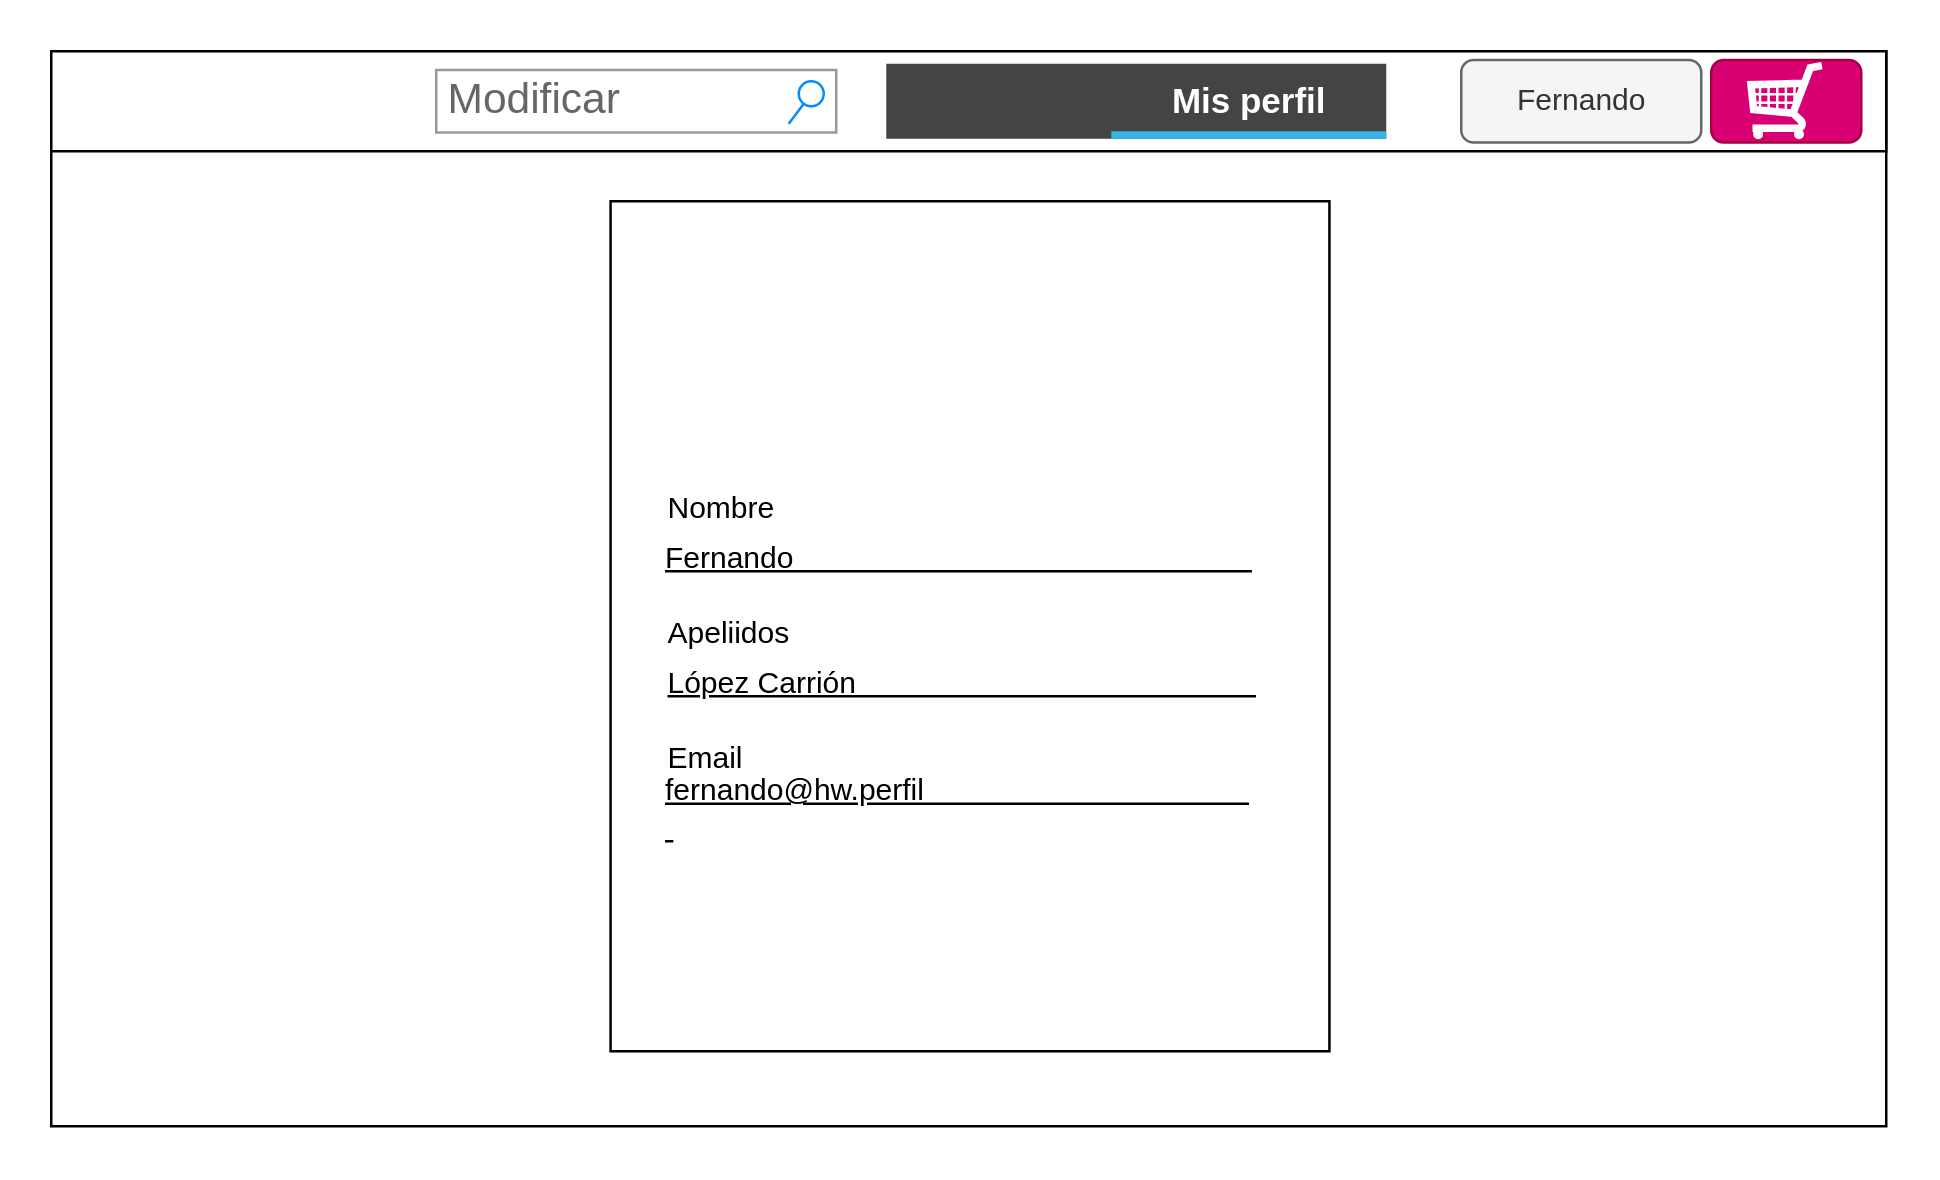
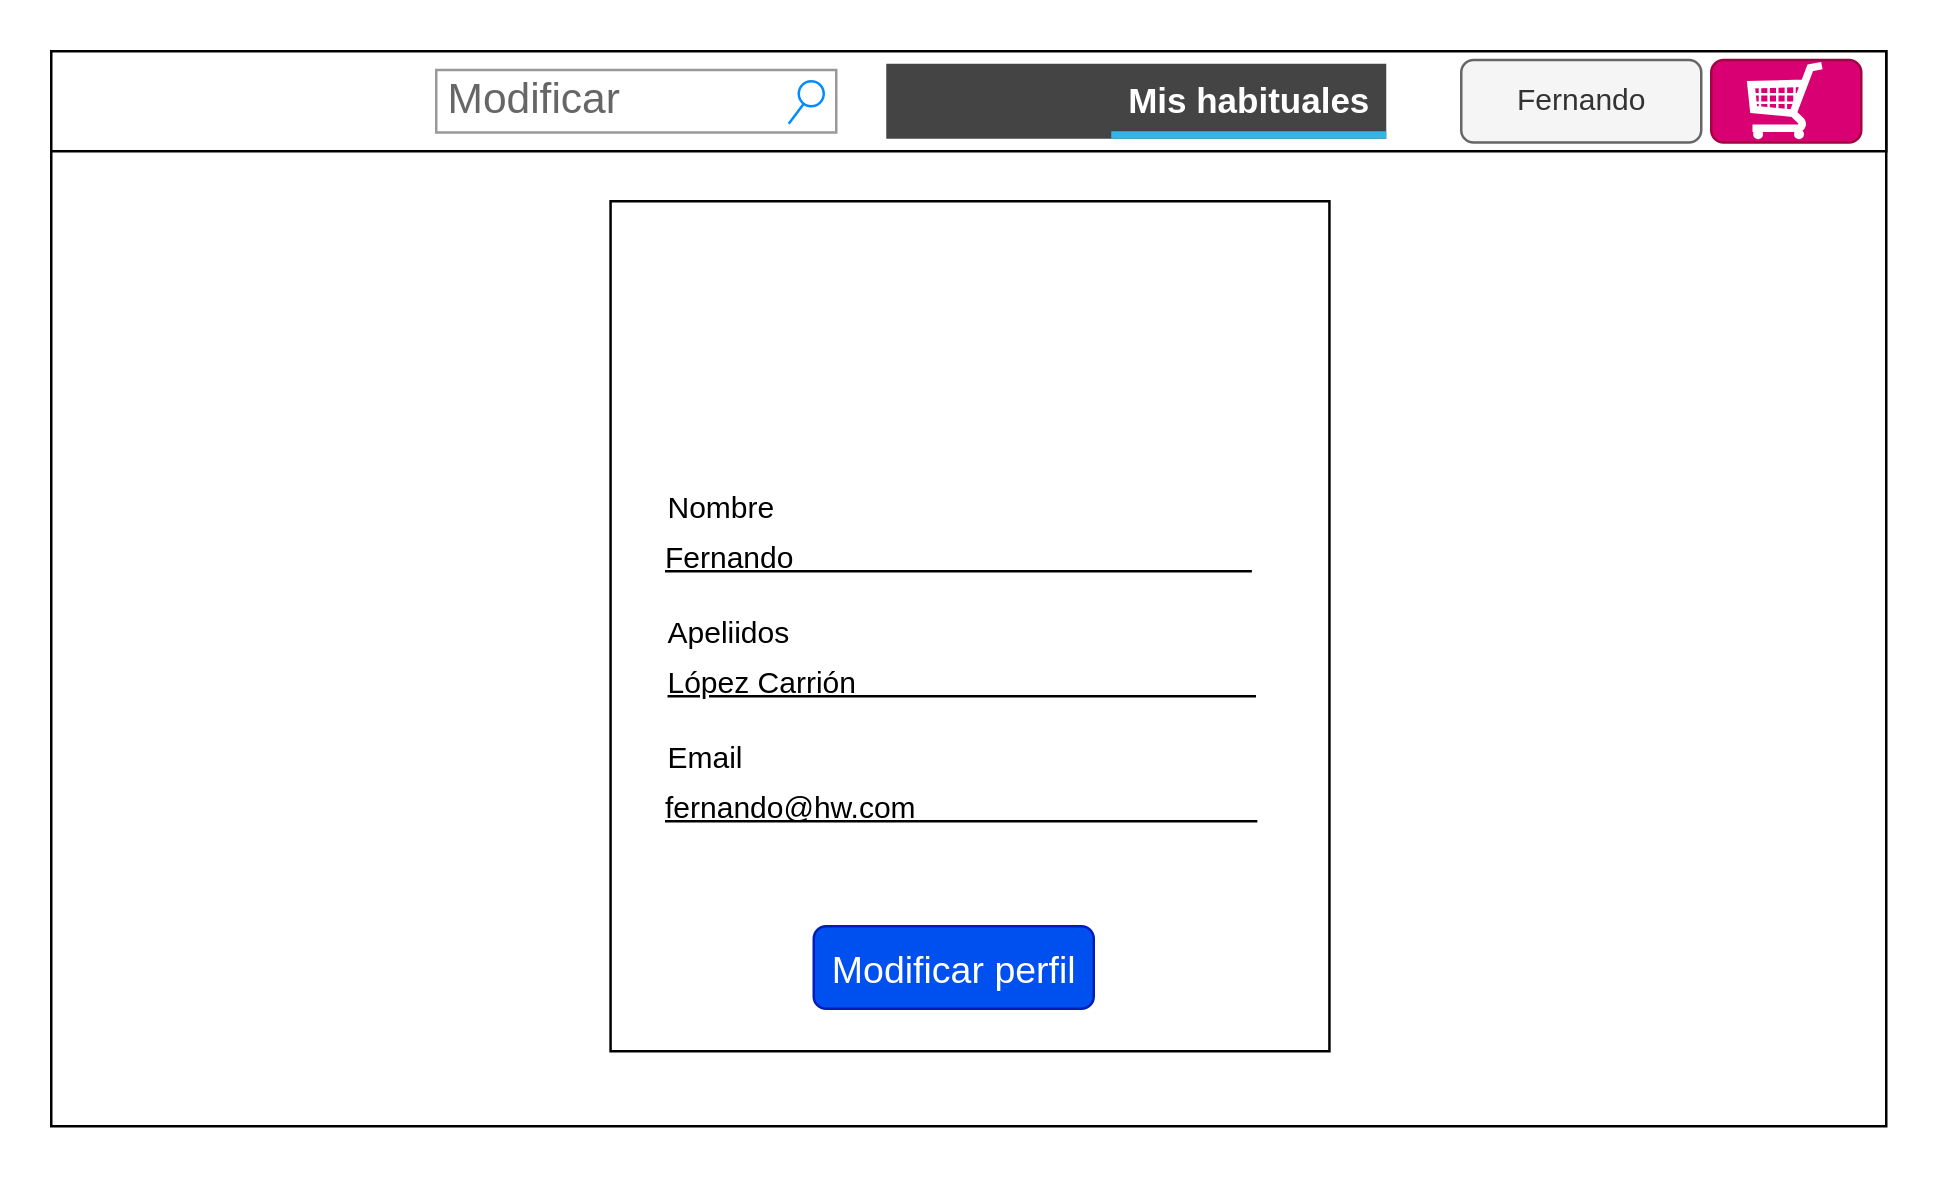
node "Mis perfil": label "Mis perfil" -> "Mis habituales"
node "fernando@hw.perfil": label "fernando@hw.perfil" -> "fernando@hw.com"
node "Modificar perfil": added
